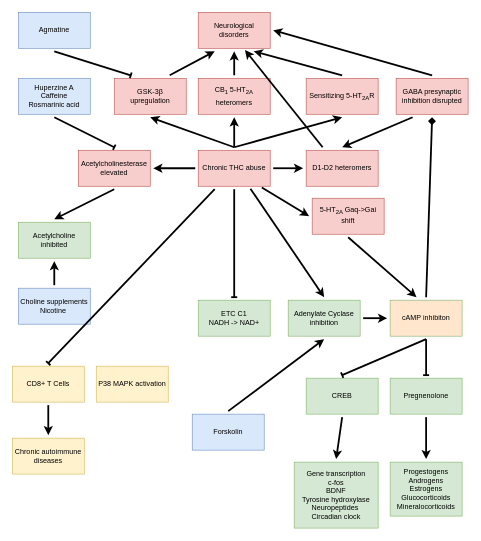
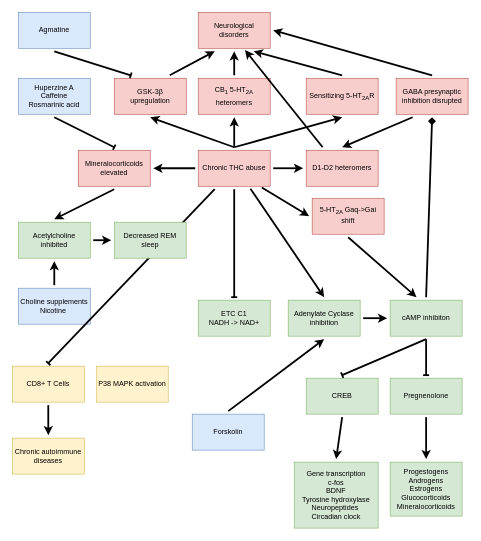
node "Acetylcholinesterase elevated": label "Acetylcholinesterase elevated" -> "Mineralocorticoids elevated"
edge "Acetylcholine inhibited" -> "Decreased REM sleep": added
node "Decreased REM sleep": added
node "cAMP inhibiton": fillcolor #ffe6cc -> #d5e8d4
